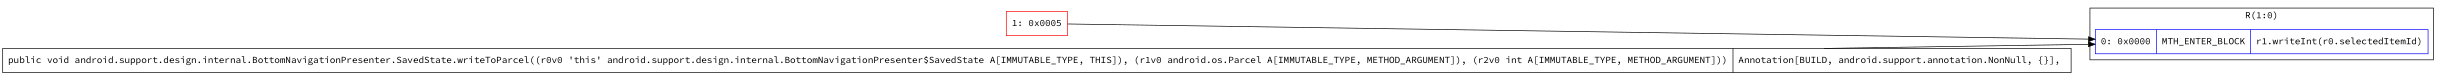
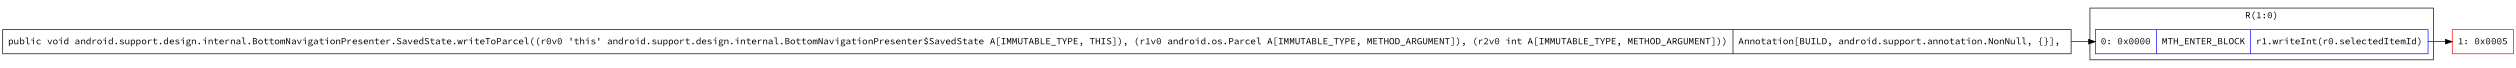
edge "1: 0x0005" -> "0: 0x0000": reversed
